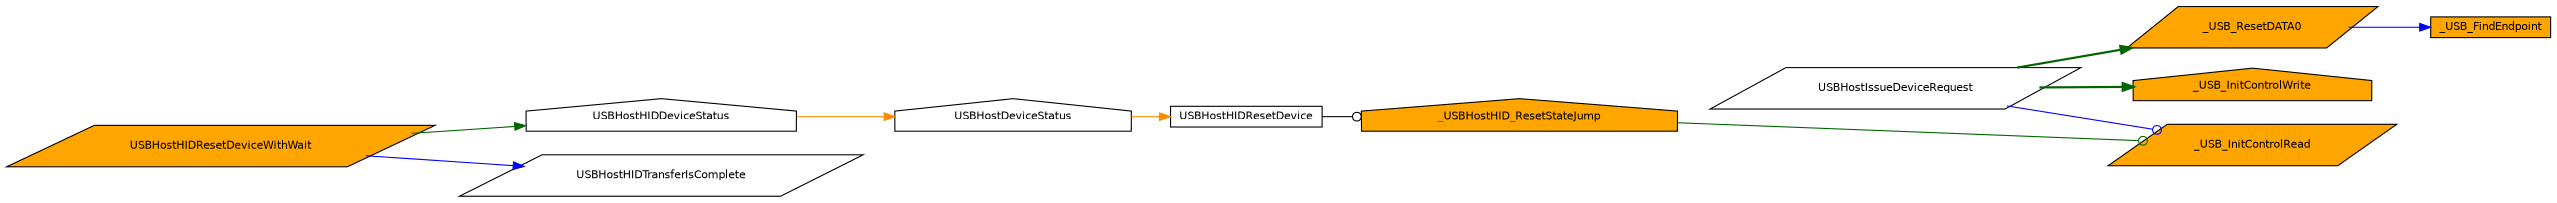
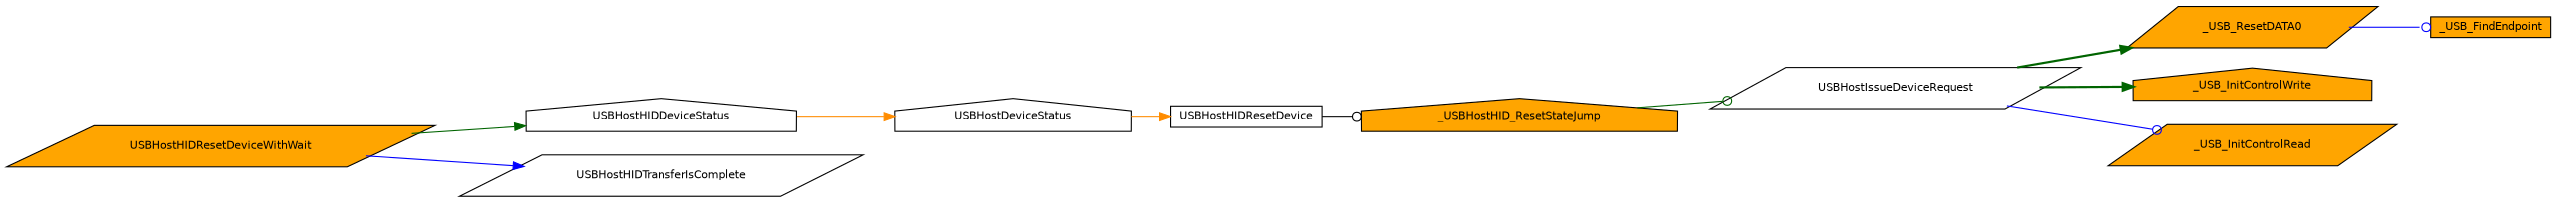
edge "_USB_ResetDATA0" -> "_USB_FindEndpoint": arrowhead normal -> odot
edge "_USBHostHID_ResetStateJump" -> "_USB_InitControlRead": now "_USBHostHID_ResetStateJump" -> "USBHostIssueDeviceRequest"
